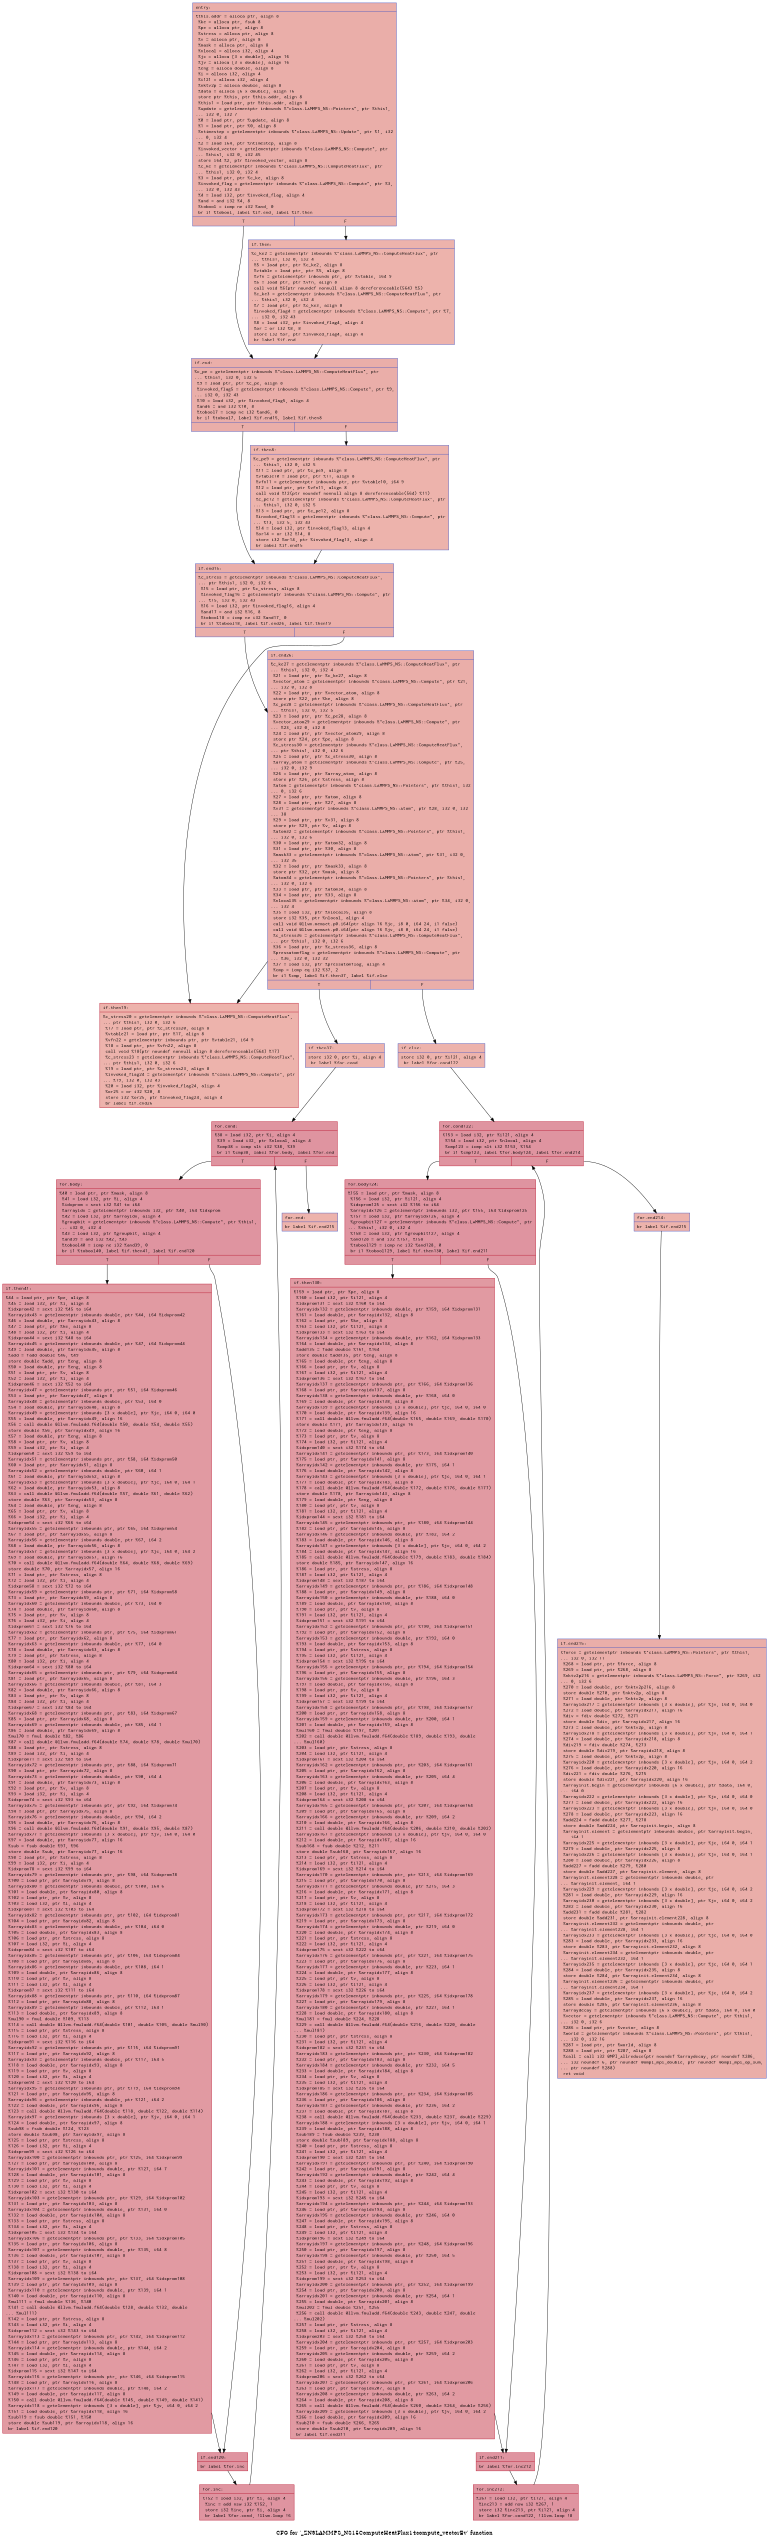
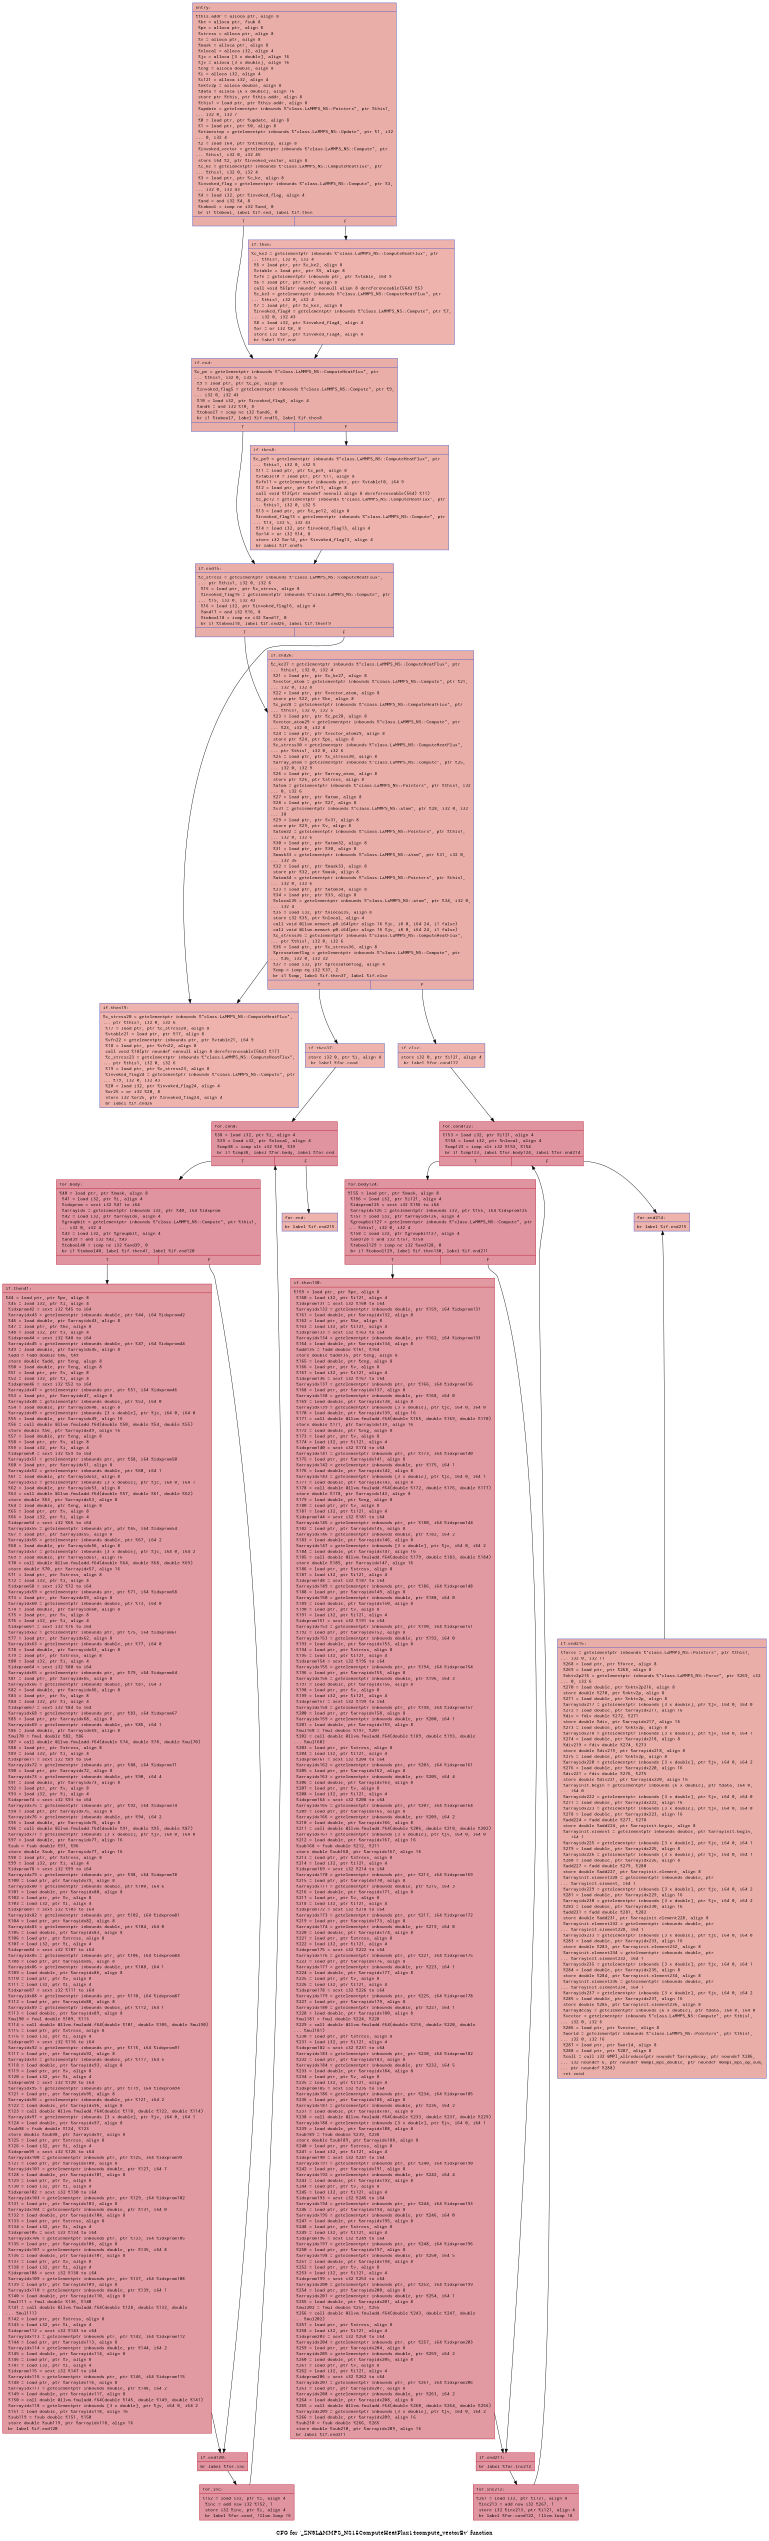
node "if.then19:": color #b70d28ff -> #3d50c3ff
edge "for.end214:" -> "if.end215:": reversed
